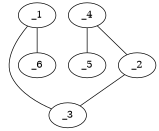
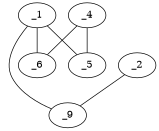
edge "_1" -- "_5": added
edge "_4" -- "_2": now "_4" -- "_6"
node "_3": label "_3" -> "_9"
